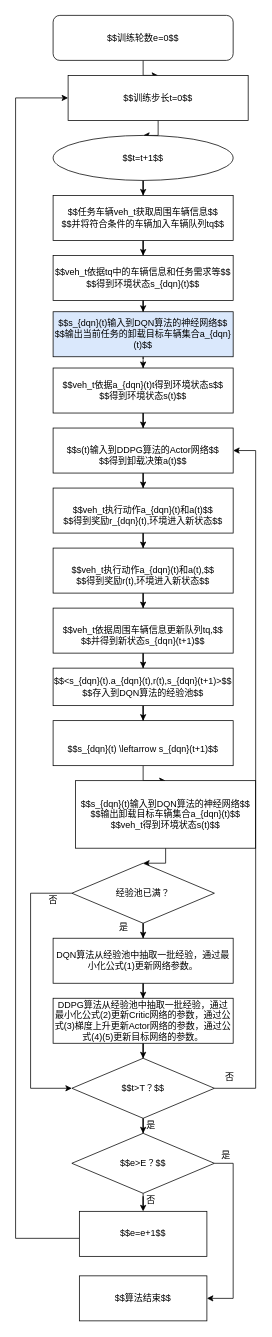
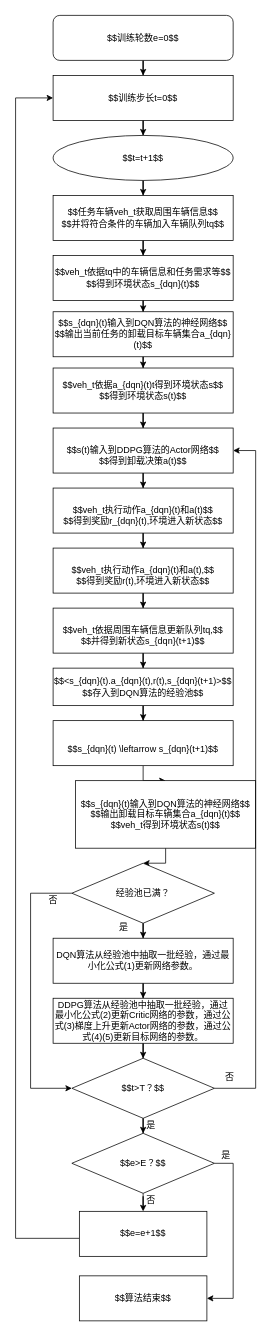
node "$$训练步长t=0$$": moved (158, 98) -> (143, 98)
node "$$s_{dqn}(t)输入到DQN算法的神经网络$$ $$输出当前任务的卸载目标车辆集合a_{dqn}(t)$$": fillcolor #dae8fc -> #ffffff
edge "$$s_{dqn}(t)输入到DQN算法的神经网络$$ $$输出当前任务的卸载目标车辆集合a_{dqn}(t)$$" -> "$$veh_t依据a_{dqn}(t)t得到环境状态s$$ $$得到环境状态s(t)$$": style dashed -> solid
